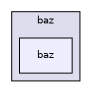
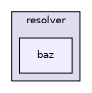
cluster "baz": label "baz" -> "resolver"
